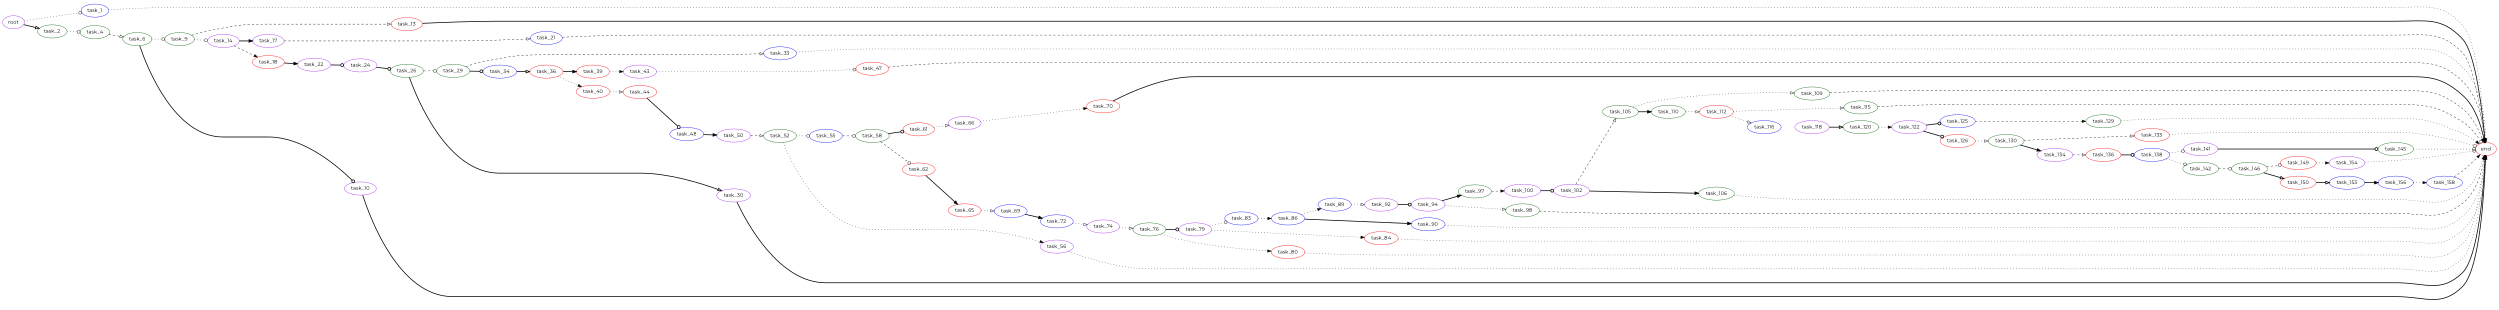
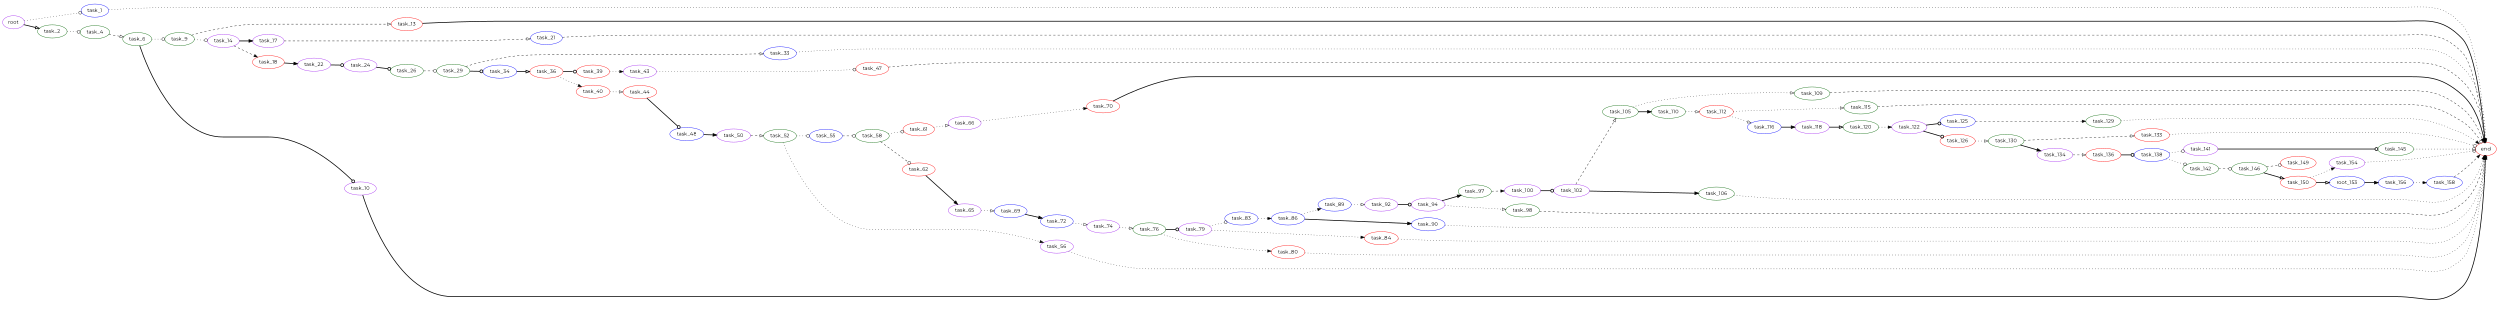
edge "task_36" -> "task_39": arrowhead normal -> odot
edge "task_116" -> "task_118": added
edge "task_58" -> "task_61": style bold -> dotted
edge "task_149" -> "task_154": now "task_150" -> "task_154"
node "task_153": label "task_153" -> "root_153"
node "task_30": removed
node "task_65": color red -> purple
